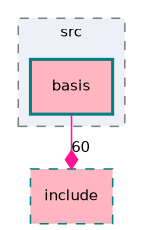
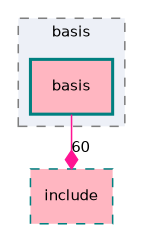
cluster "src": label "src" -> "basis"
